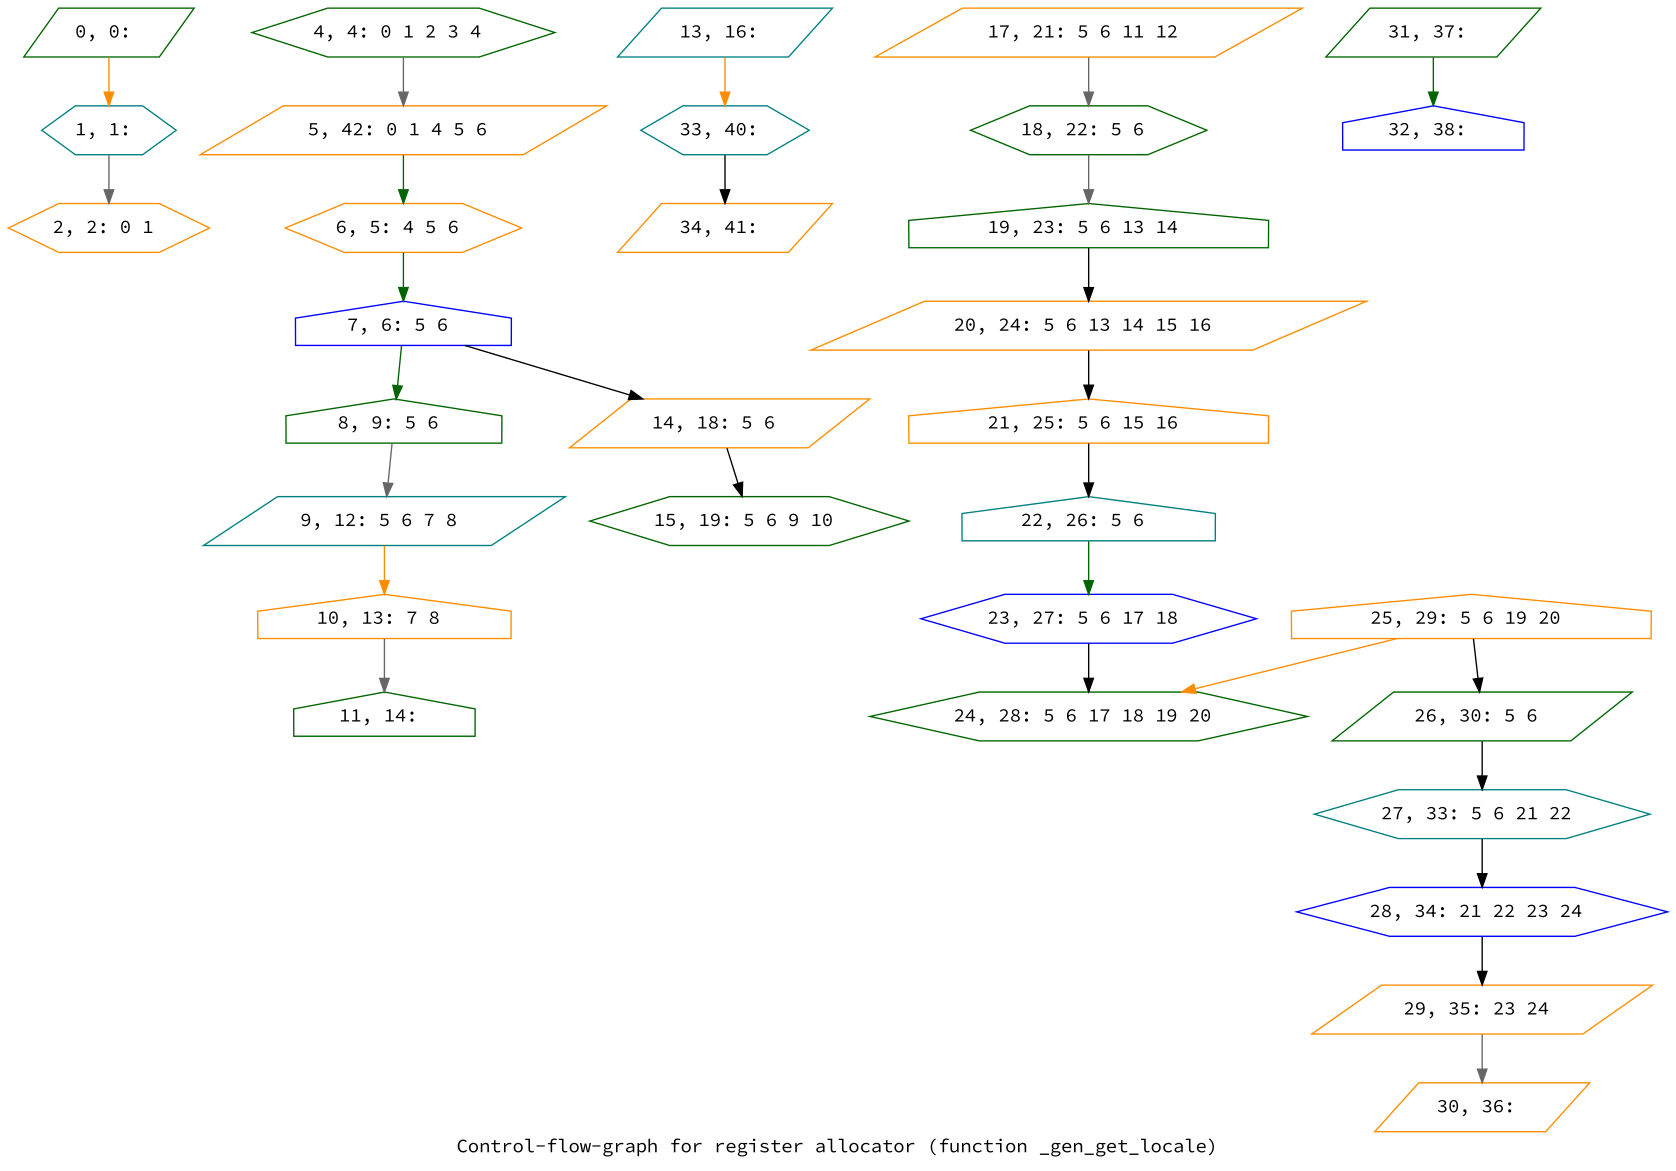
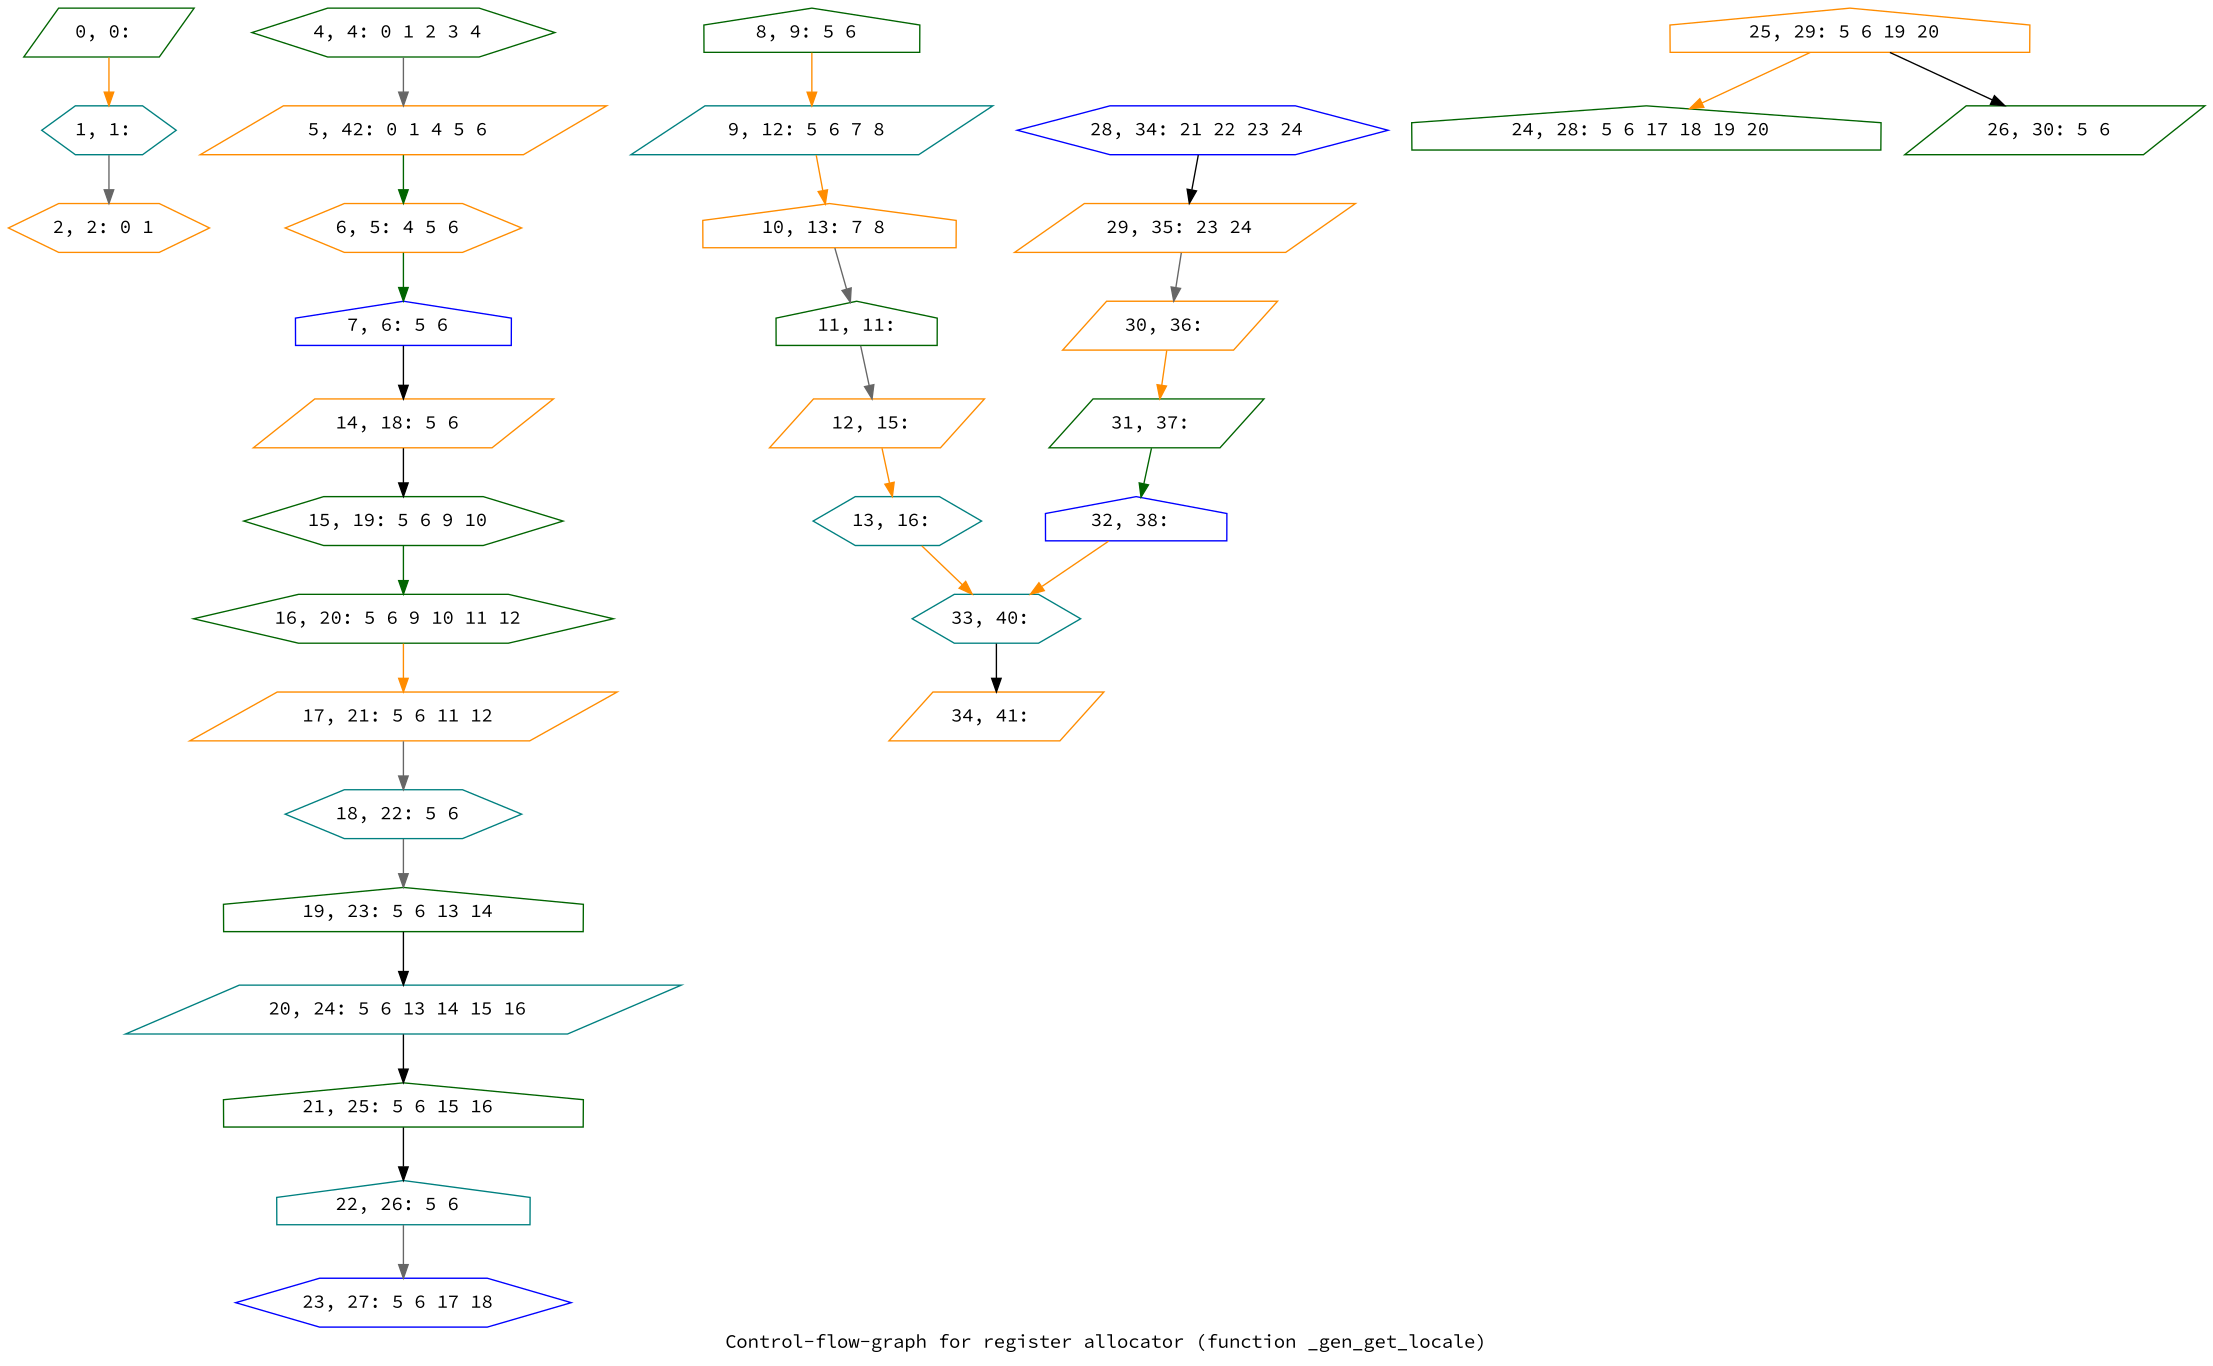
node "13, 16:": shape parallelogram -> hexagon
node "18, 22: 5 6": color darkgreen -> teal
node "20, 24: 5 6 13 14 15 16": color darkorange -> teal
edge "7, 6: 5 6" -> "8, 9: 5 6": removed
edge "30, 36:" -> "31, 37:": added
node "12, 15:": added
node "21, 25: 5 6 15 16": color darkorange -> darkgreen
edge "8, 9: 5 6" -> "9, 12: 5 6 7 8": color gray40 -> darkorange
edge "22, 26: 5 6" -> "23, 27: 5 6 17 18": color darkgreen -> gray40
edge "32, 38:" -> "33, 40:": added
node "16, 20: 5 6 9 10 11 12": added
edge "23, 27: 5 6 17 18" -> "24, 28: 5 6 17 18 19 20": removed
node "11, 14:": label "11, 14:" -> "11, 11:"
node "24, 28: 5 6 17 18 19 20": shape hexagon -> house
node "27, 33: 5 6 21 22": removed
